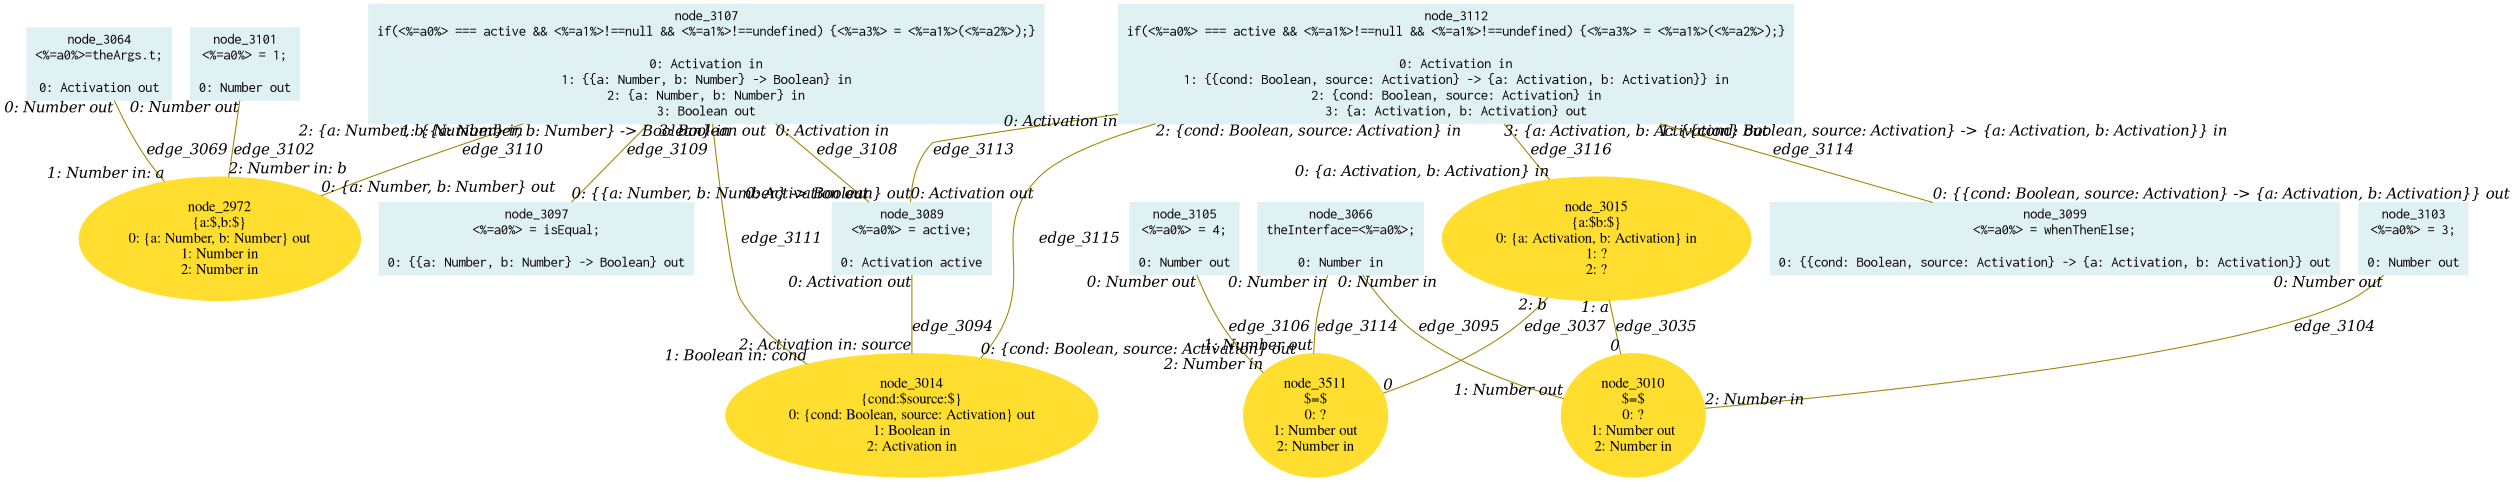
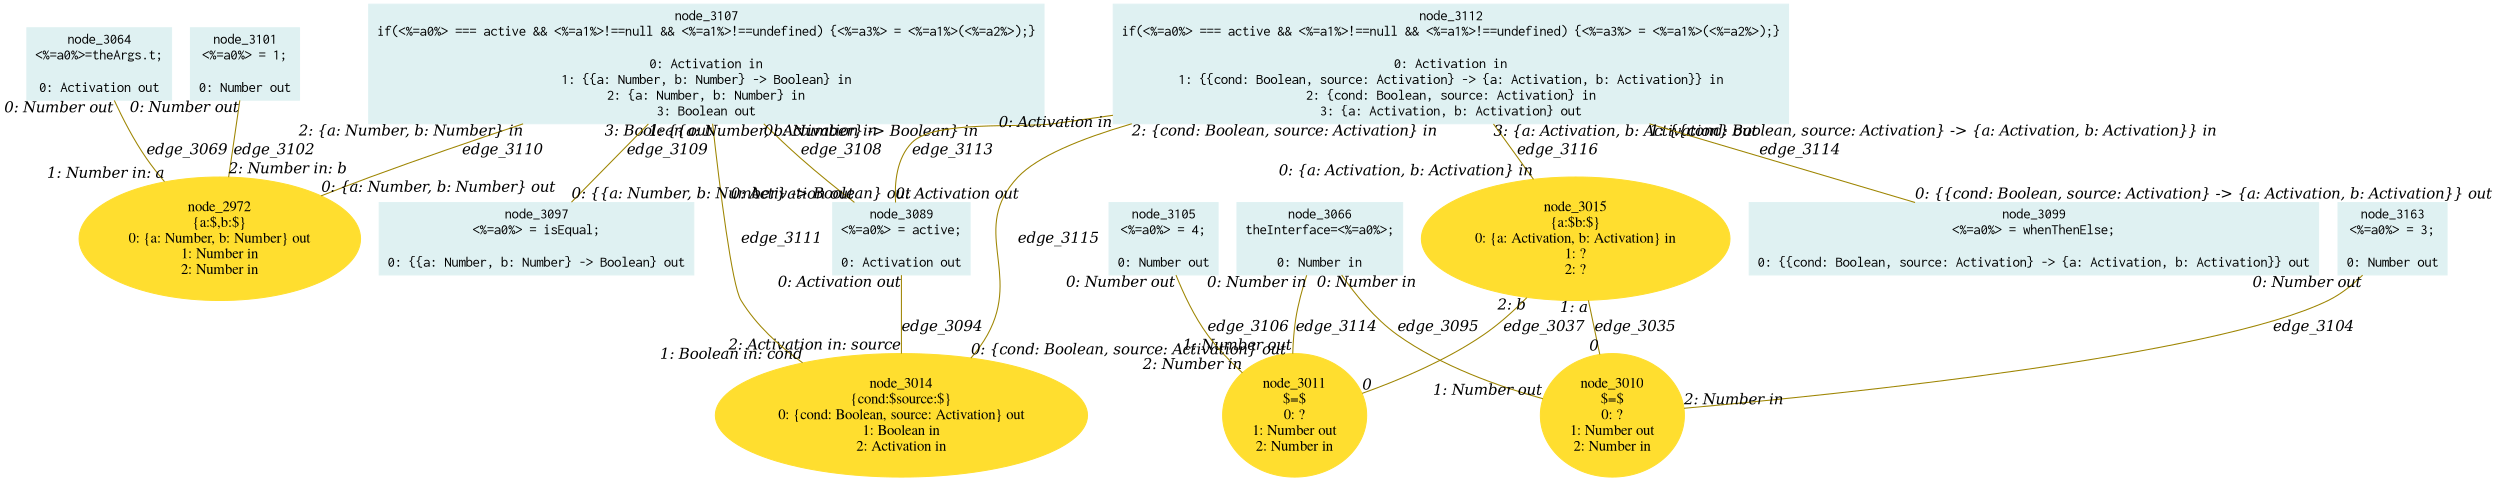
node "node_3089 <%=a0%> = active; 0: Activation active": label "node_3089 <%=a0%> = active; 0: Activation active" -> "node_3089 <%=a0%> = active; 0: Activation out"
node "node_3103 <%=a0%> = 3; 0: Number out": label "node_3103 <%=a0%> = 3; 0: Number out" -> "node_3163 <%=a0%> = 3; 0: Number out"
node "node_3511 $=$ 0: ? 1: Number out 2: Number in": label "node_3511 $=$ 0: ? 1: Number out 2: Number in" -> "node_3011 $=$ 0: ? 1: Number out 2: Number in"
